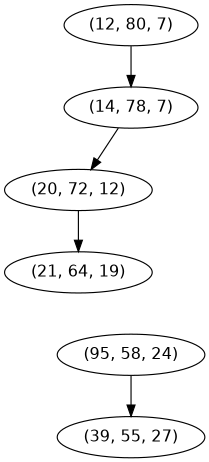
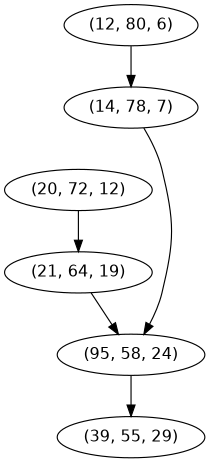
node "(12, 80, 7)": label "(12, 80, 7)" -> "(12, 80, 6)"
edge "(14, 78, 7)" -> "(20, 72, 12)": now "(14, 78, 7)" -> "(95, 58, 24)"
edge "(21, 64, 19)" -> "(95, 58, 24)": added
node "(39, 55, 27)": label "(39, 55, 27)" -> "(39, 55, 29)"
